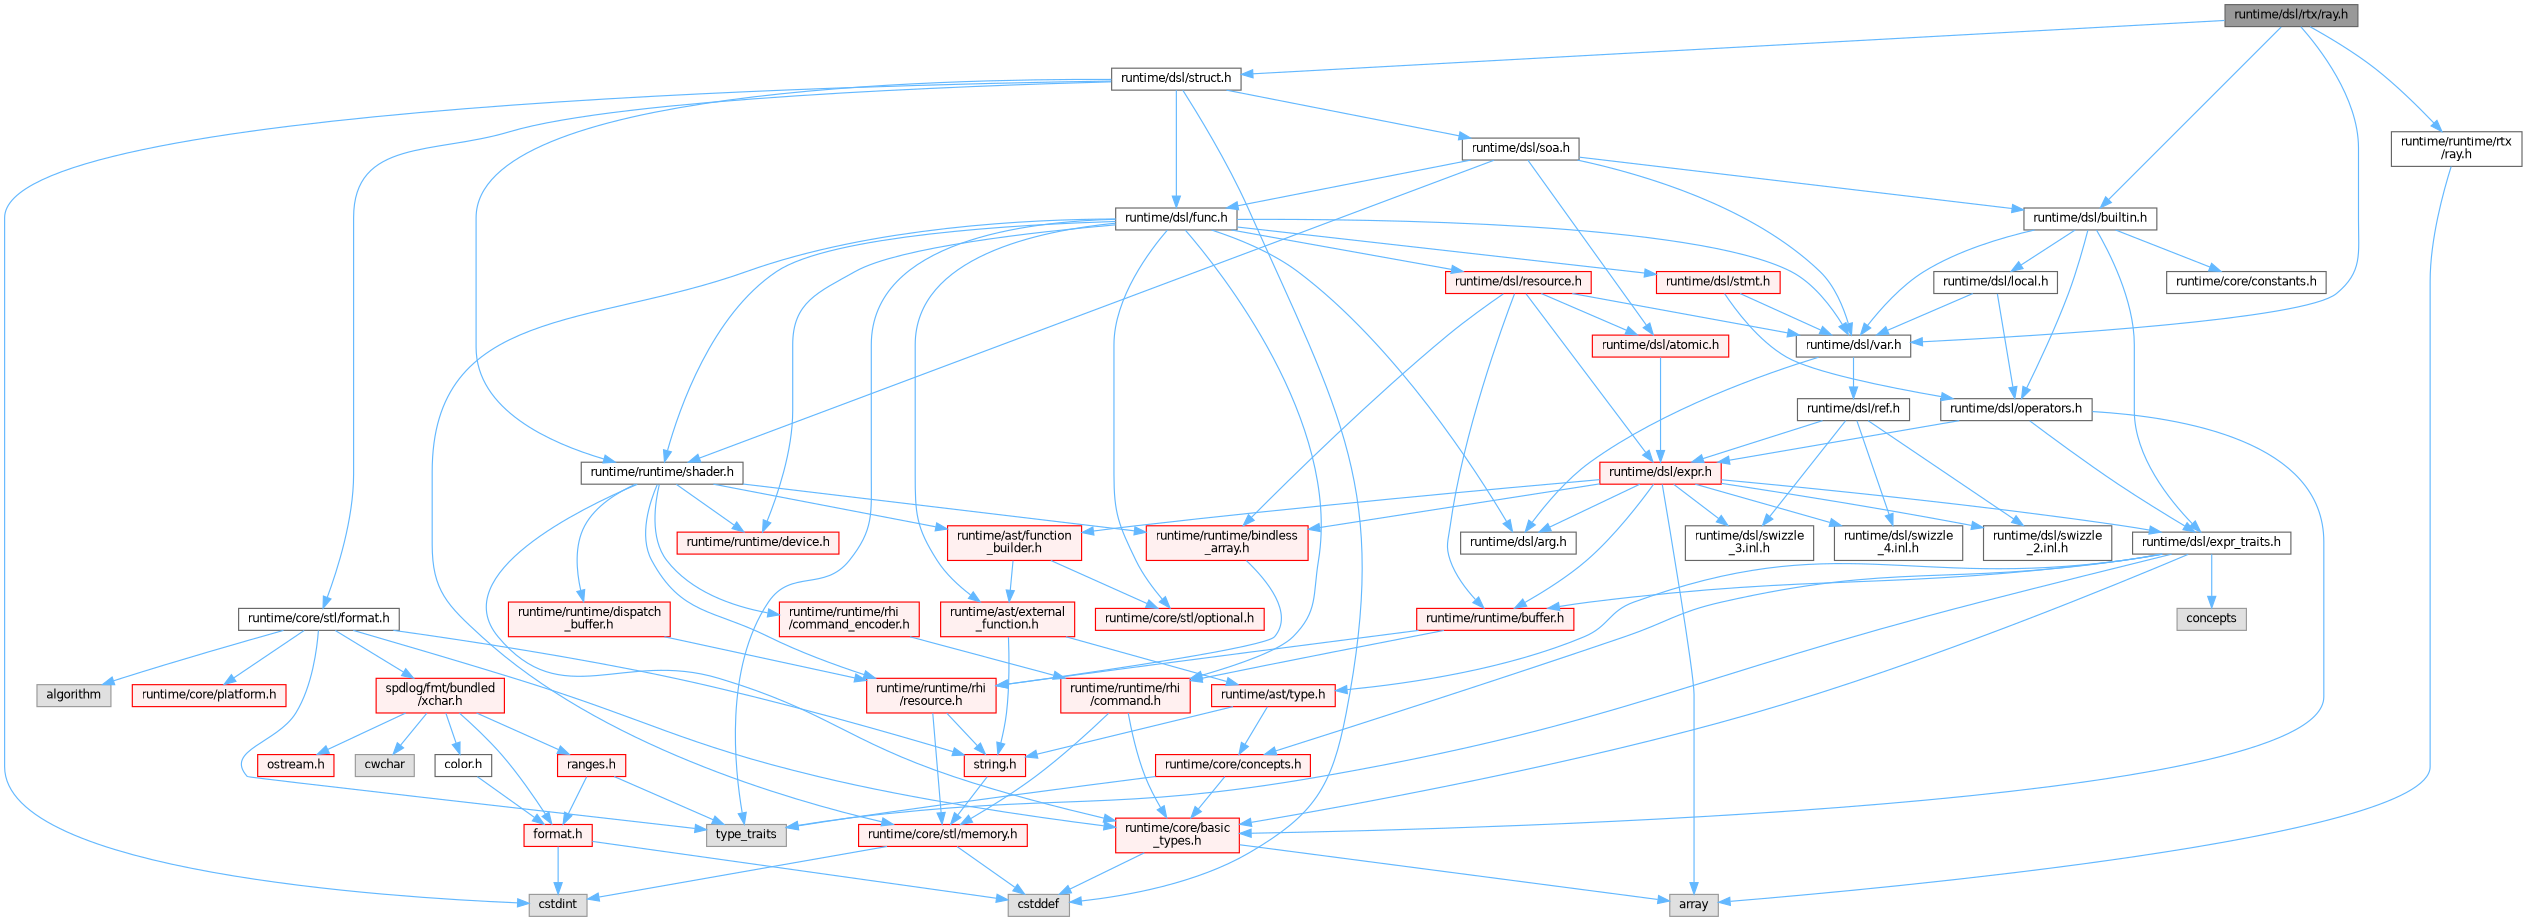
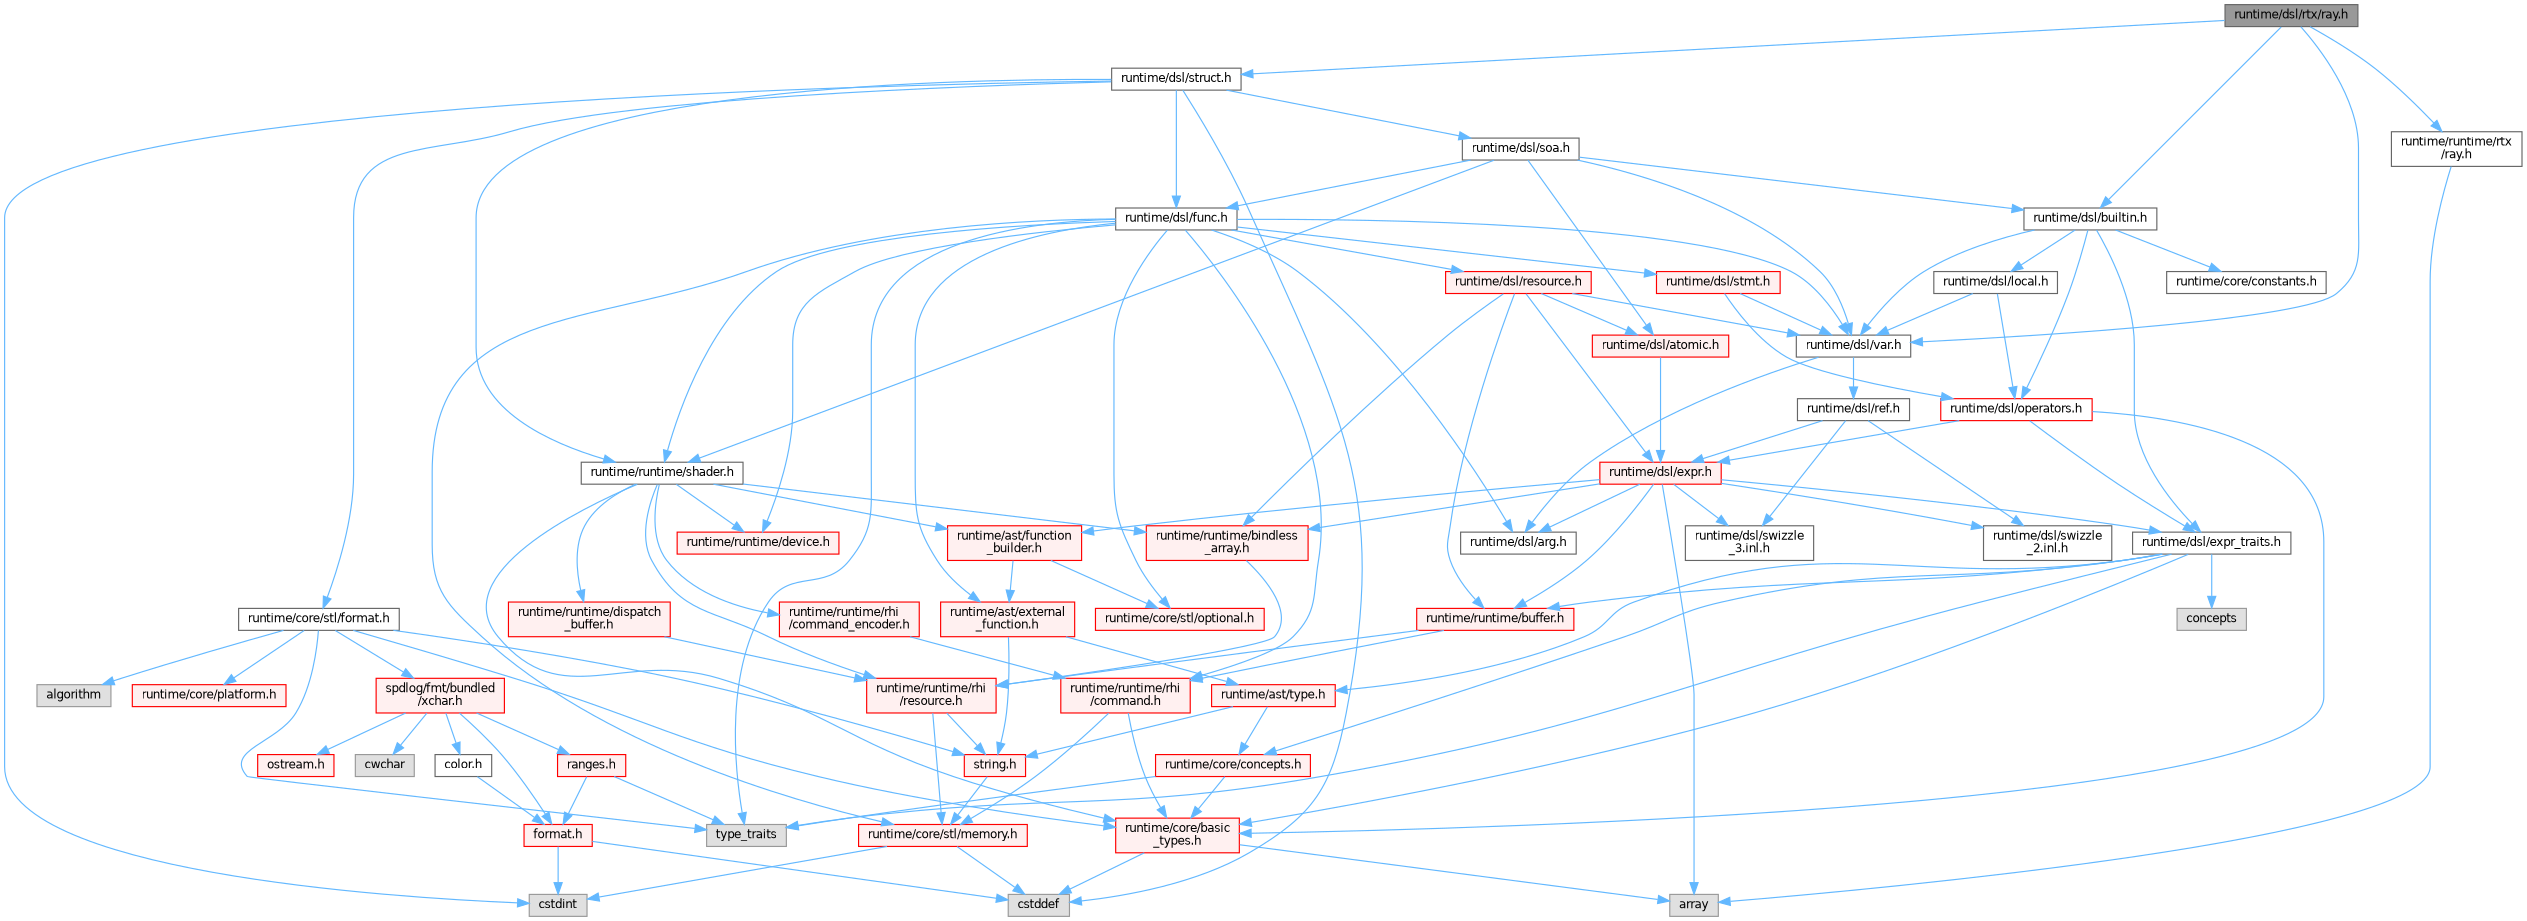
node "runtime/dsl/operators.h": color grey40 -> red
node "runtime/dsl/swizzle _4.inl.h": removed
